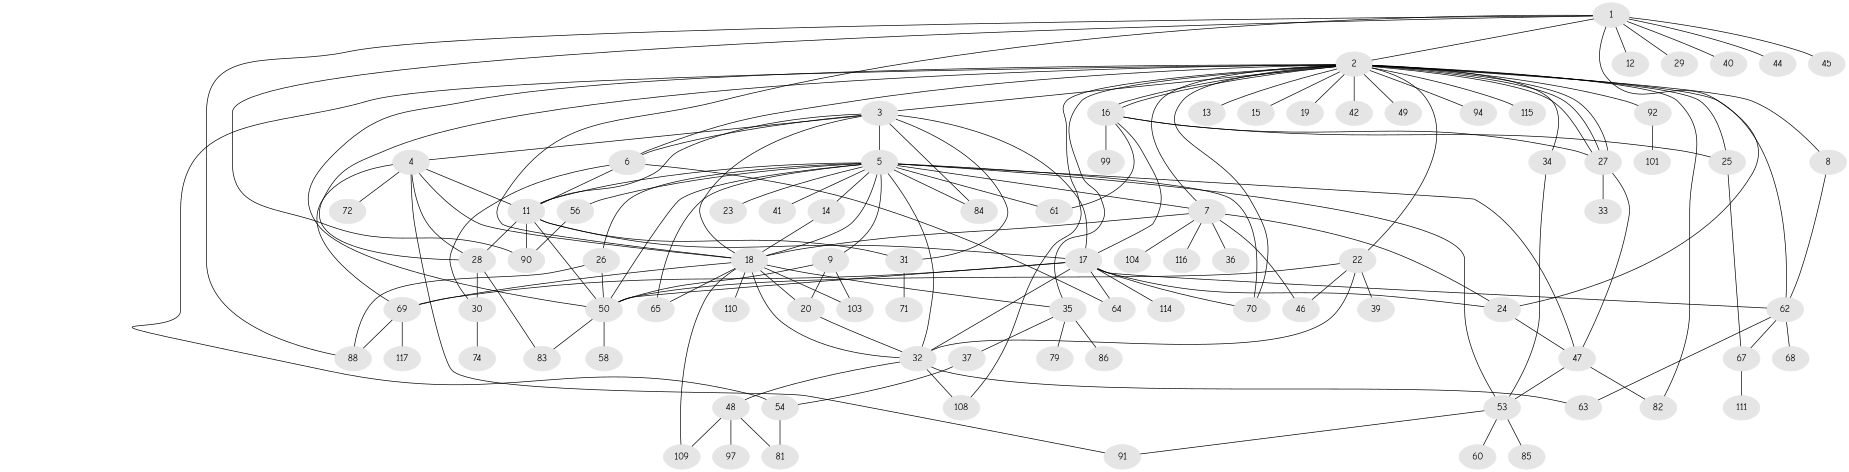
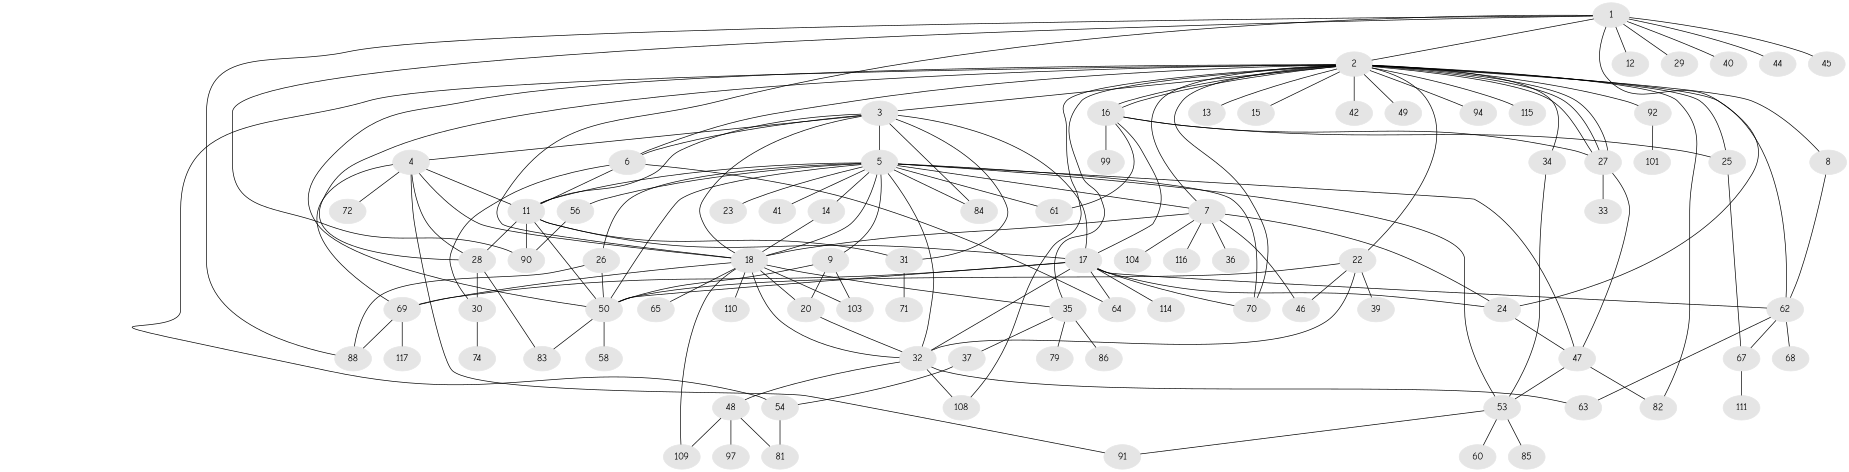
node "19": removed
edge "5" -- "65": removed
